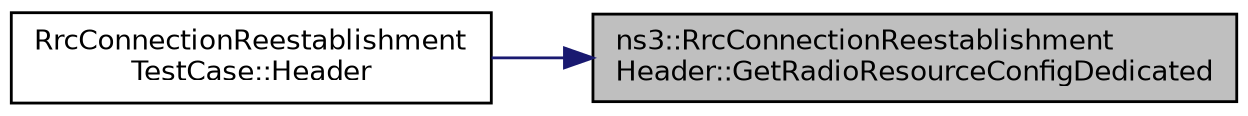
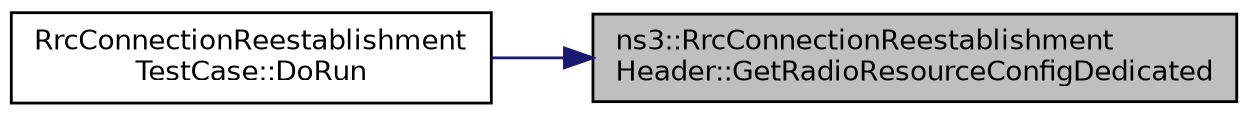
node "RrcConnectionReestablishment TestCase::Header": label "RrcConnectionReestablishment TestCase::Header" -> "RrcConnectionReestablishment TestCase::DoRun"
